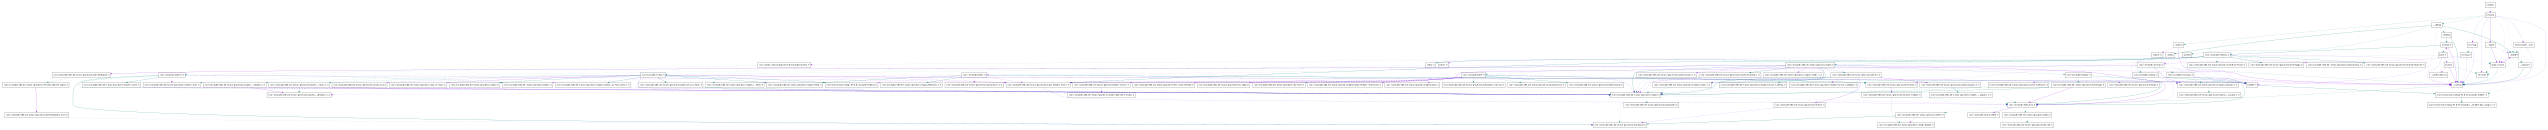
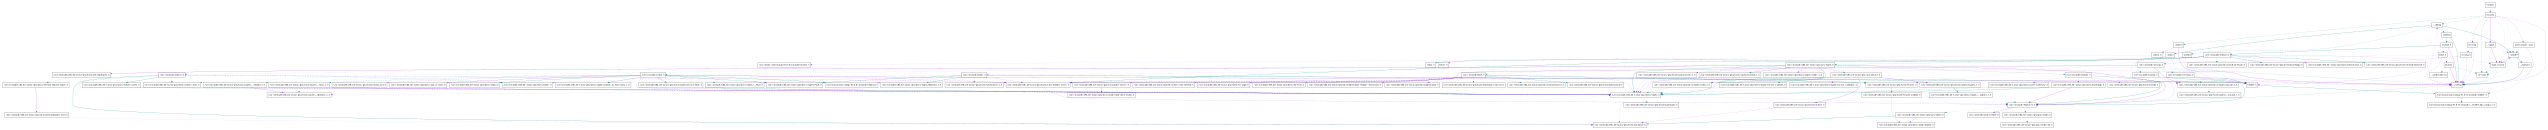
edge "math.h" -> "stdlib.h": now "math.h" -> "__debug"
